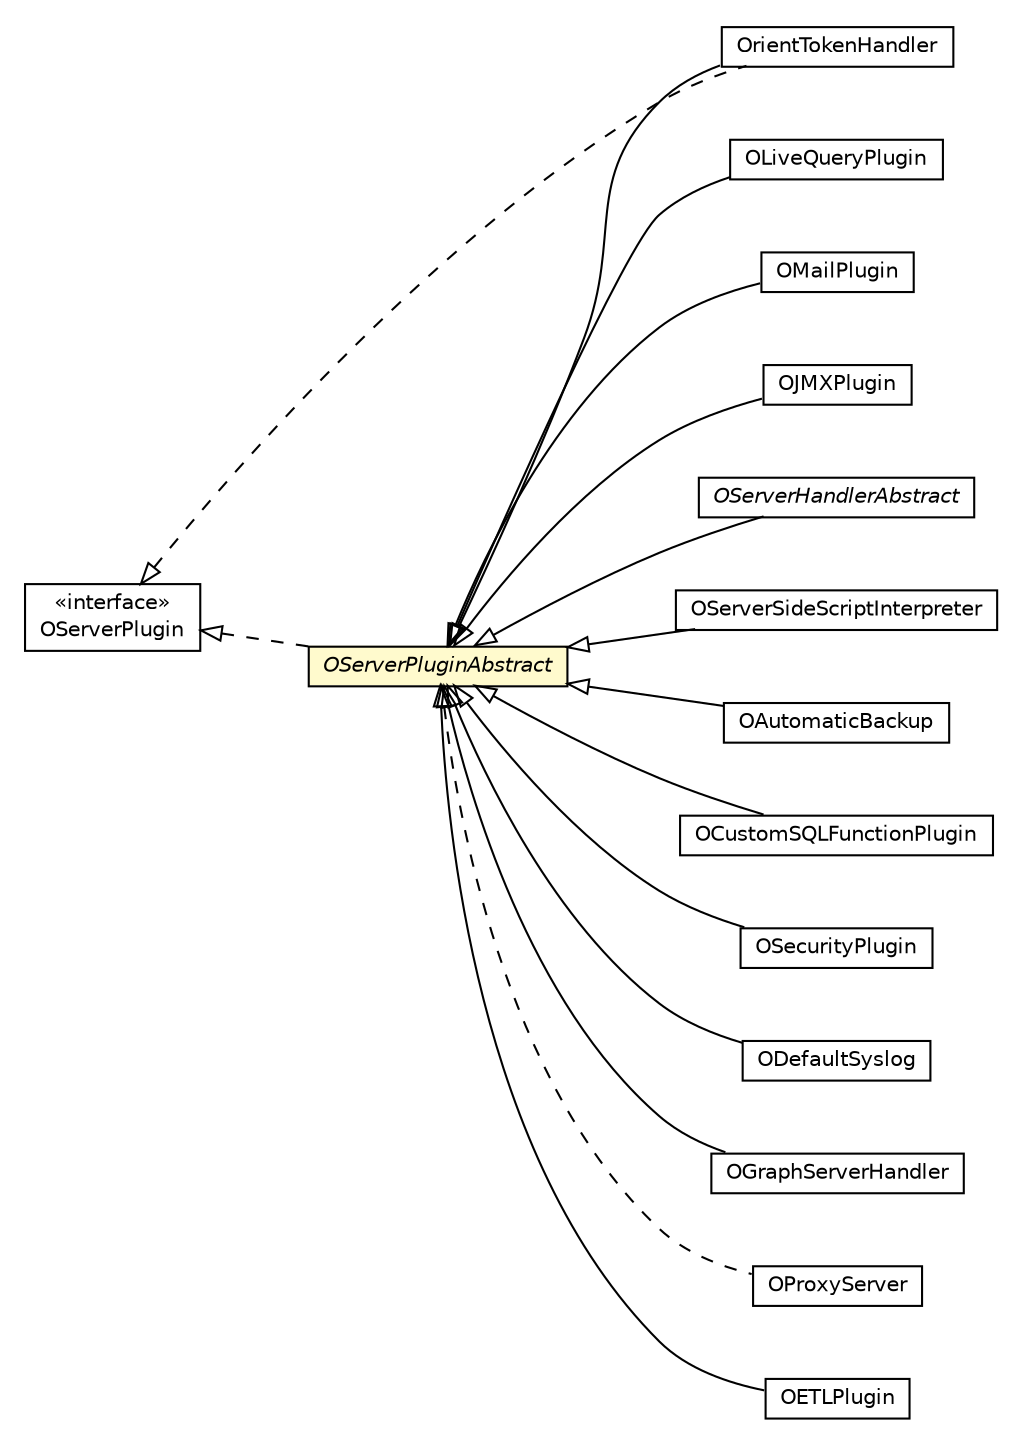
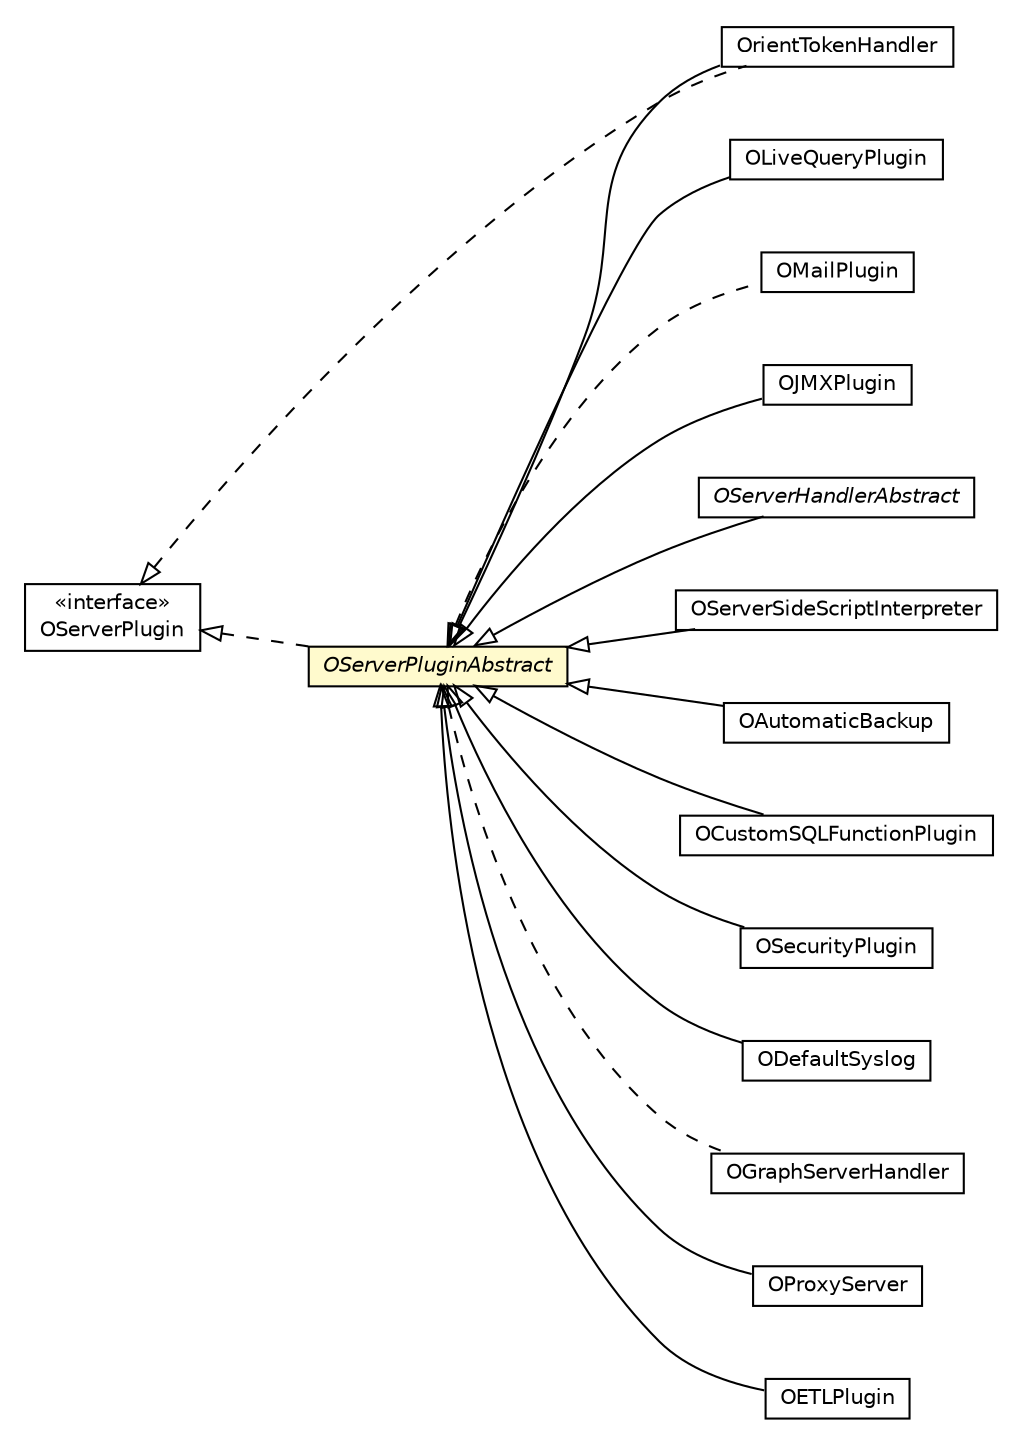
edge "OMailPlugin" -> "OServerPluginAbstract": style solid -> dashed
edge "OGraphServerHandler" -> "OServerPluginAbstract": style solid -> dashed
edge "OProxyServer" -> "OServerPluginAbstract": style dashed -> solid
